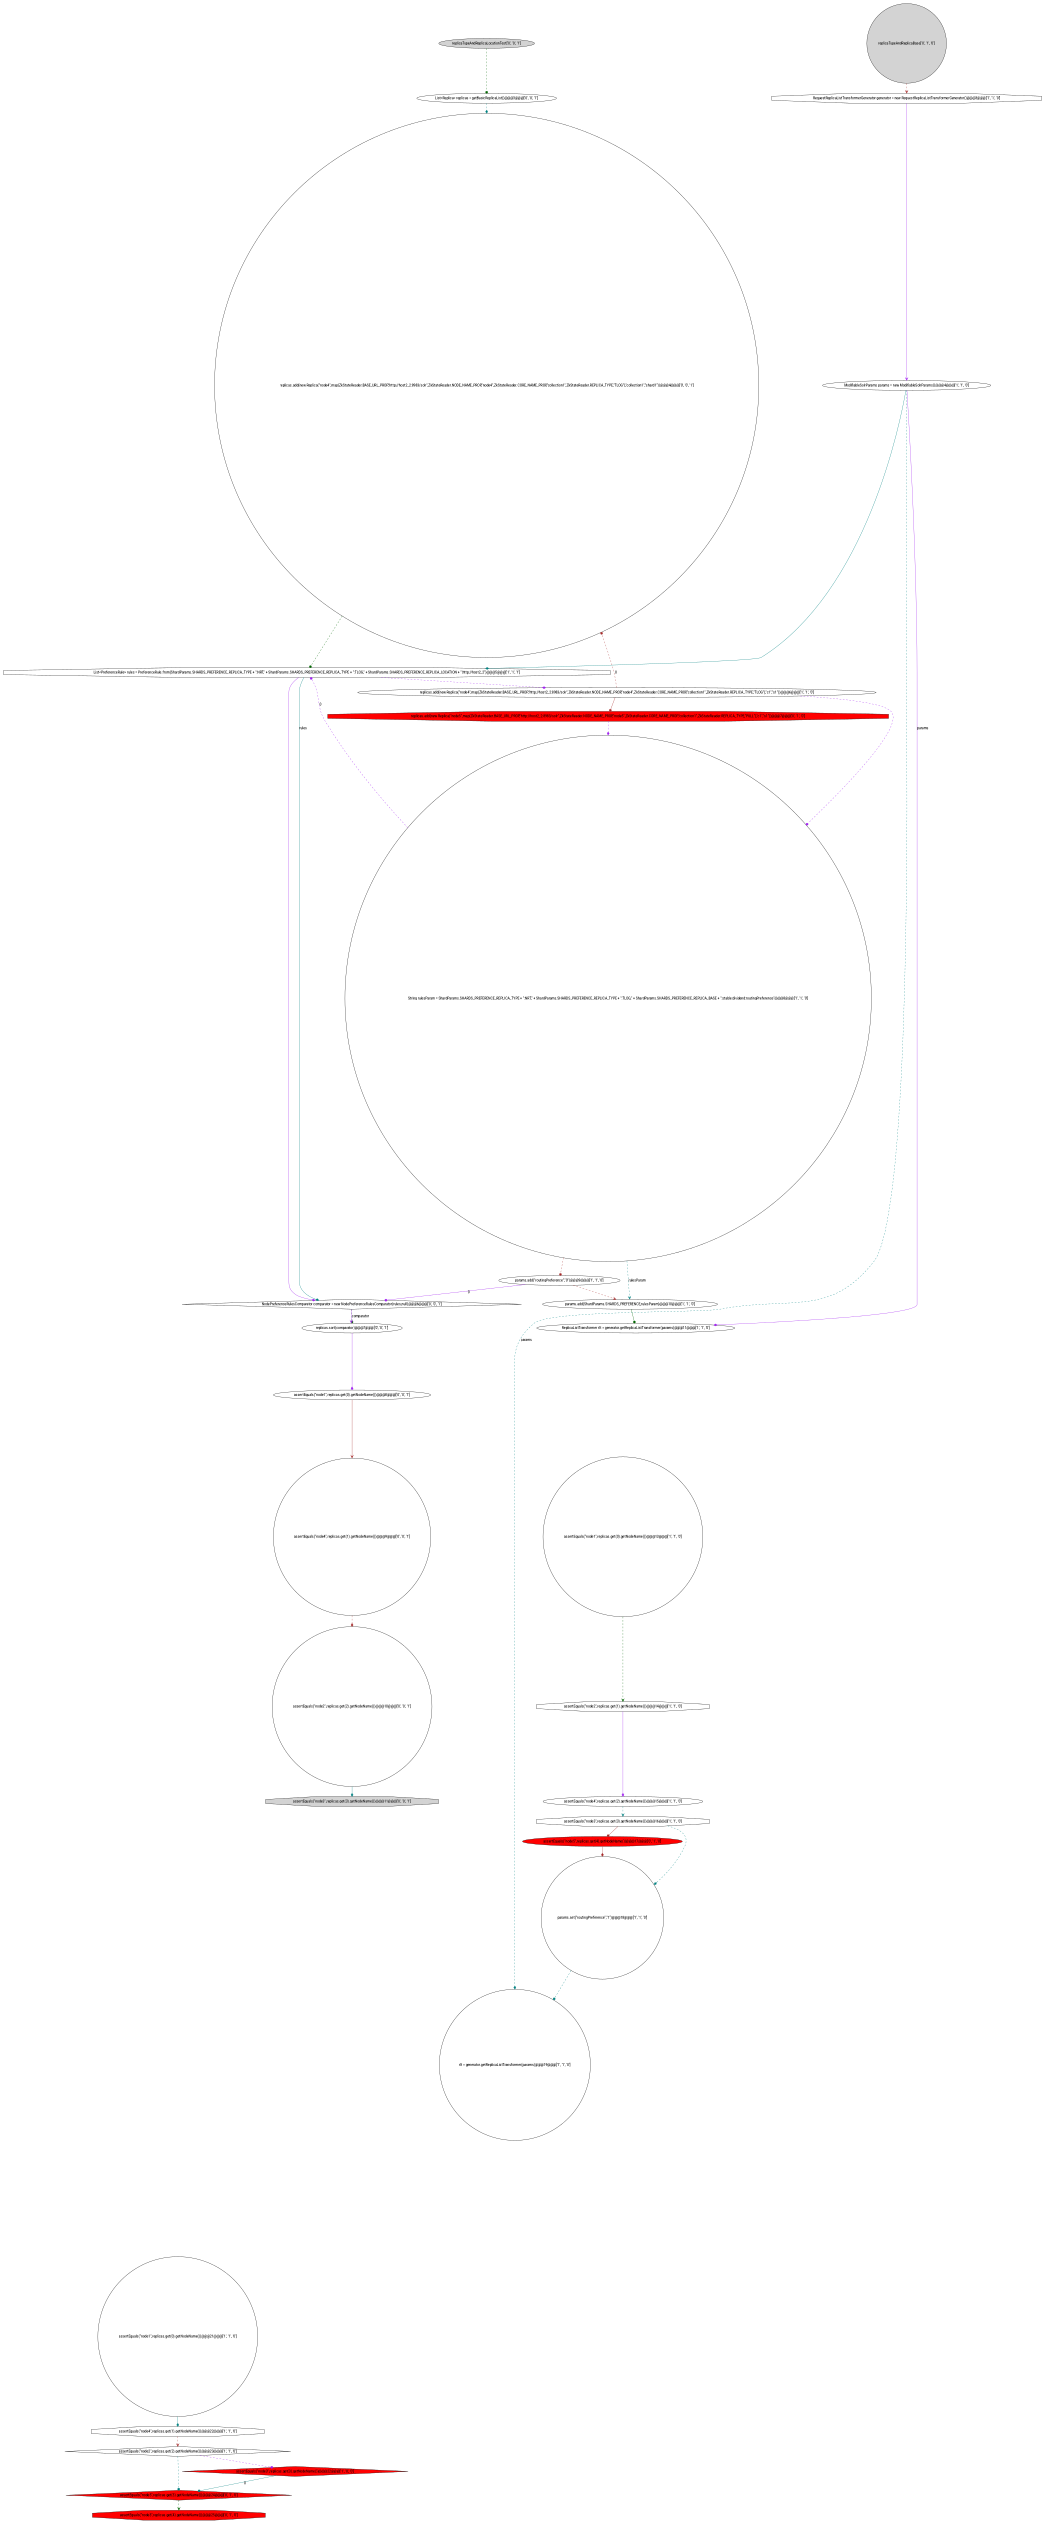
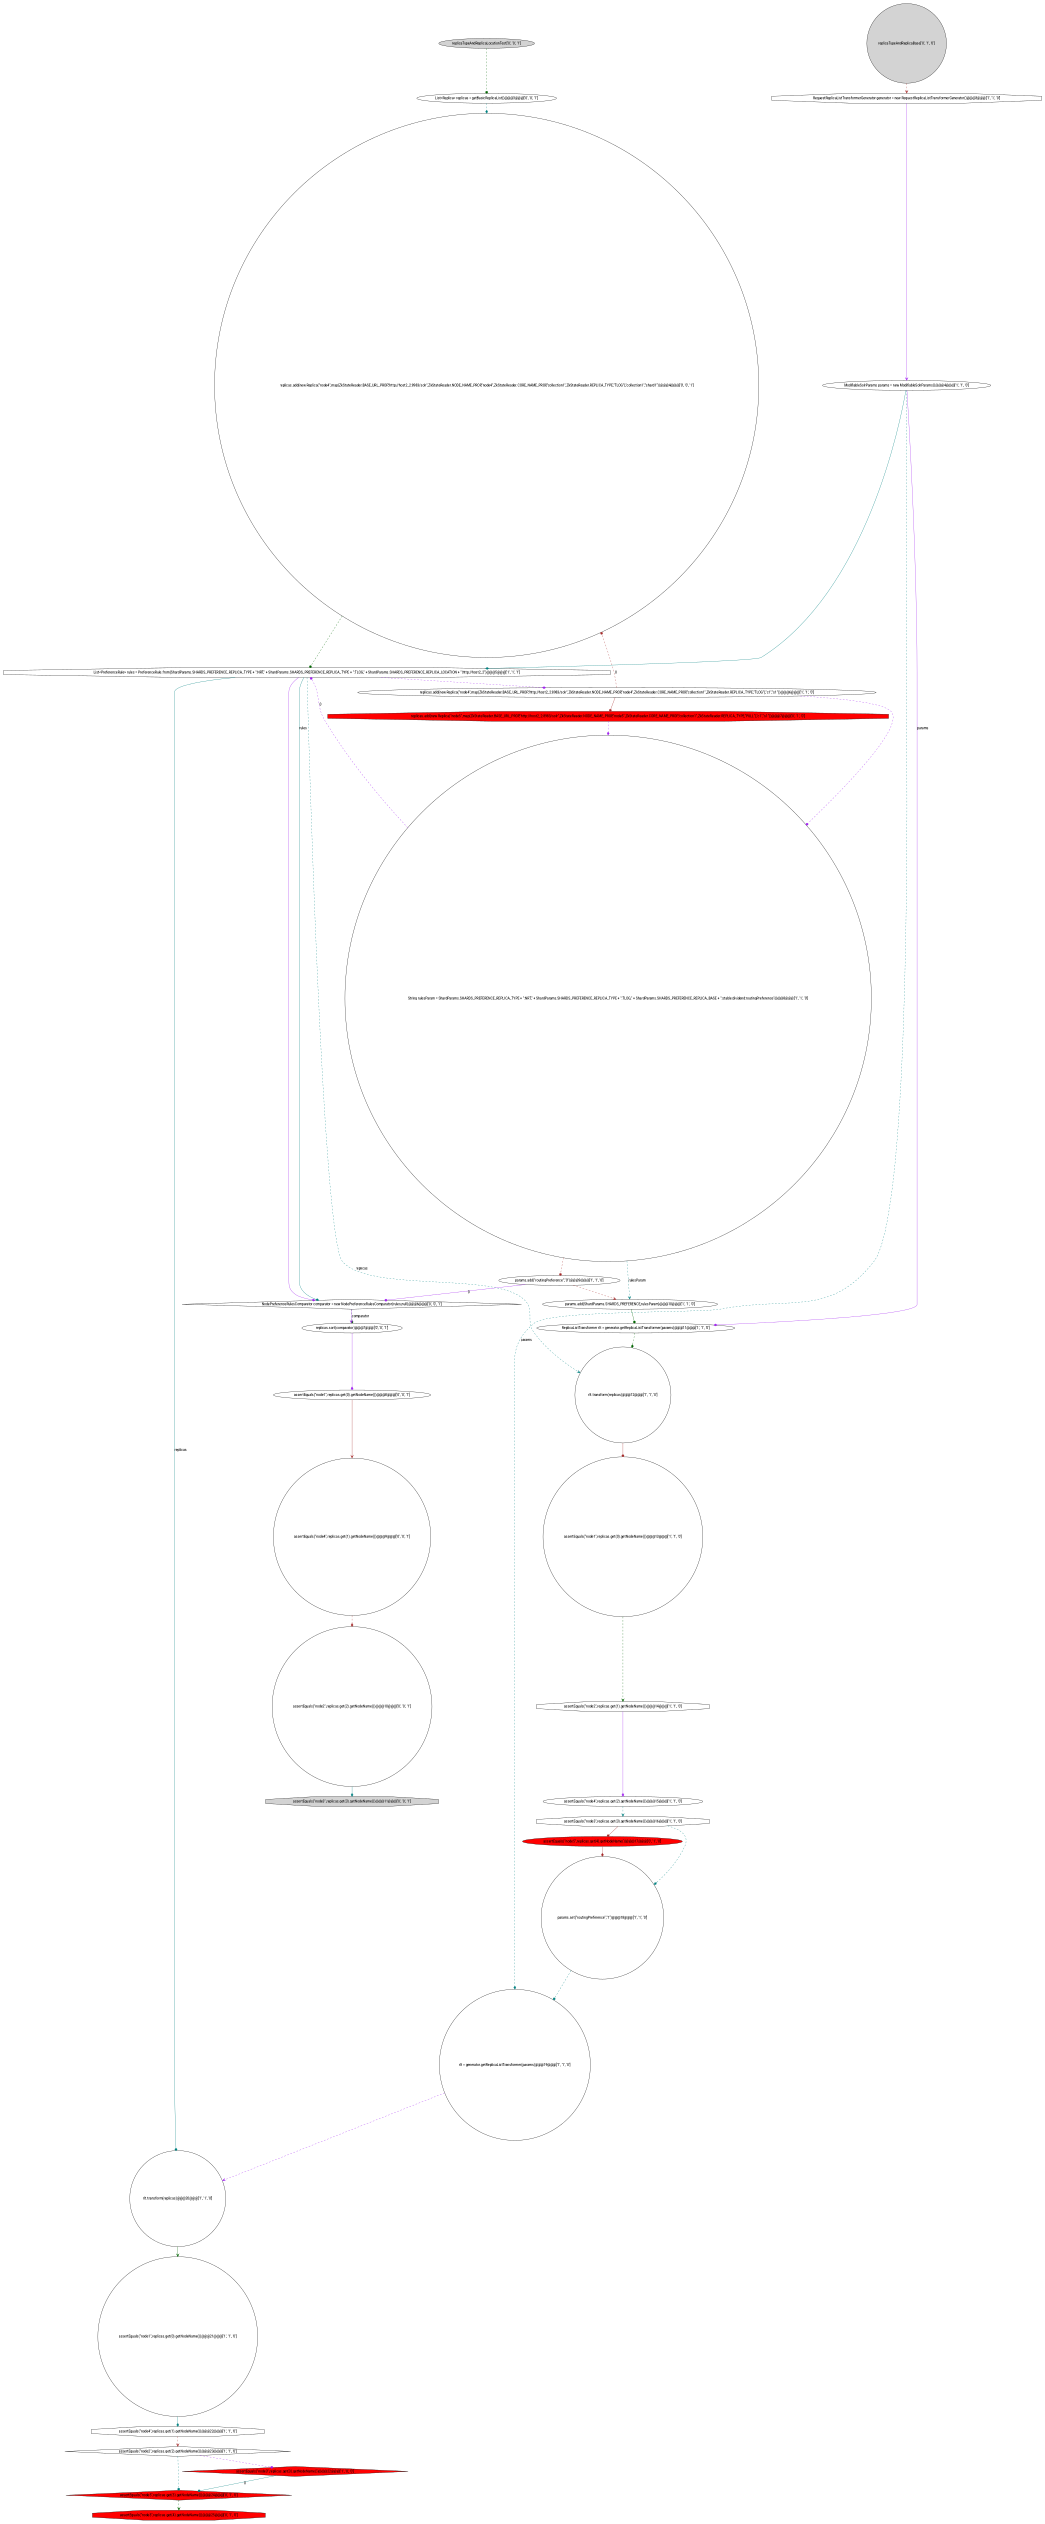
node "rlt.transform(replicas)@@@12@@@['1', '1', '0']": added
node "rlt.transform(replicas)@@@20@@@['1', '1', '0']": added
